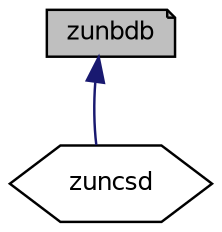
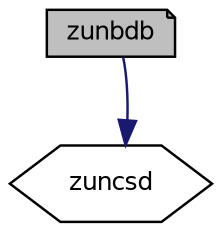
edge "zuncsd" -> "zunbdb": reversed
